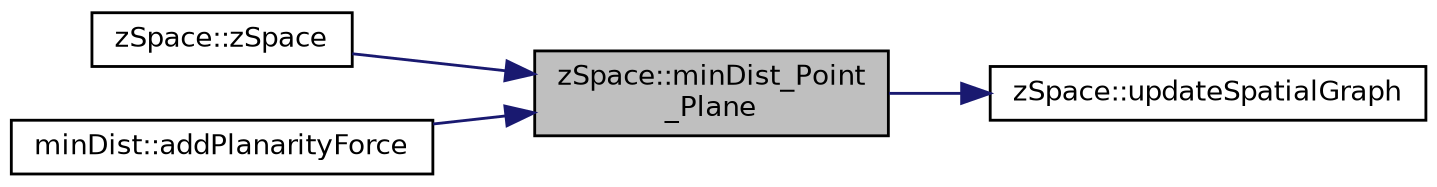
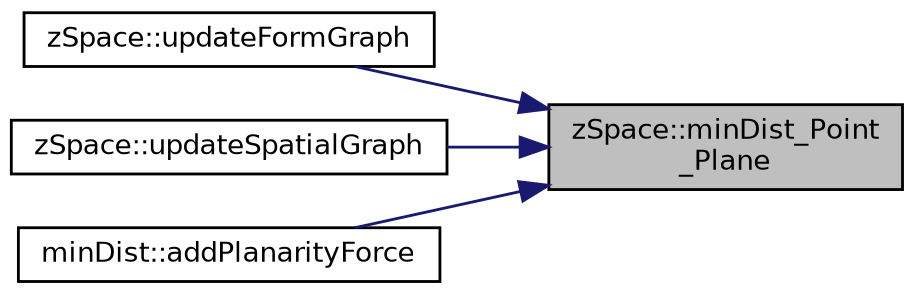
node "zSpace::zSpace": label "zSpace::zSpace" -> "zSpace::updateFormGraph"
edge "zSpace::minDist_Point _Plane" -> "zSpace::updateSpatialGraph": reversed
